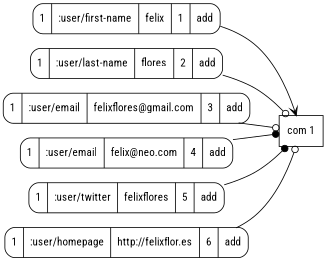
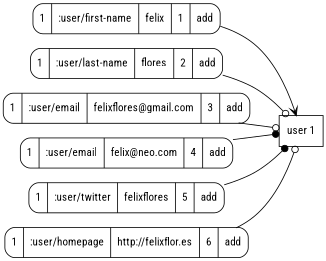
node "com 1": label "com 1" -> "user 1"
